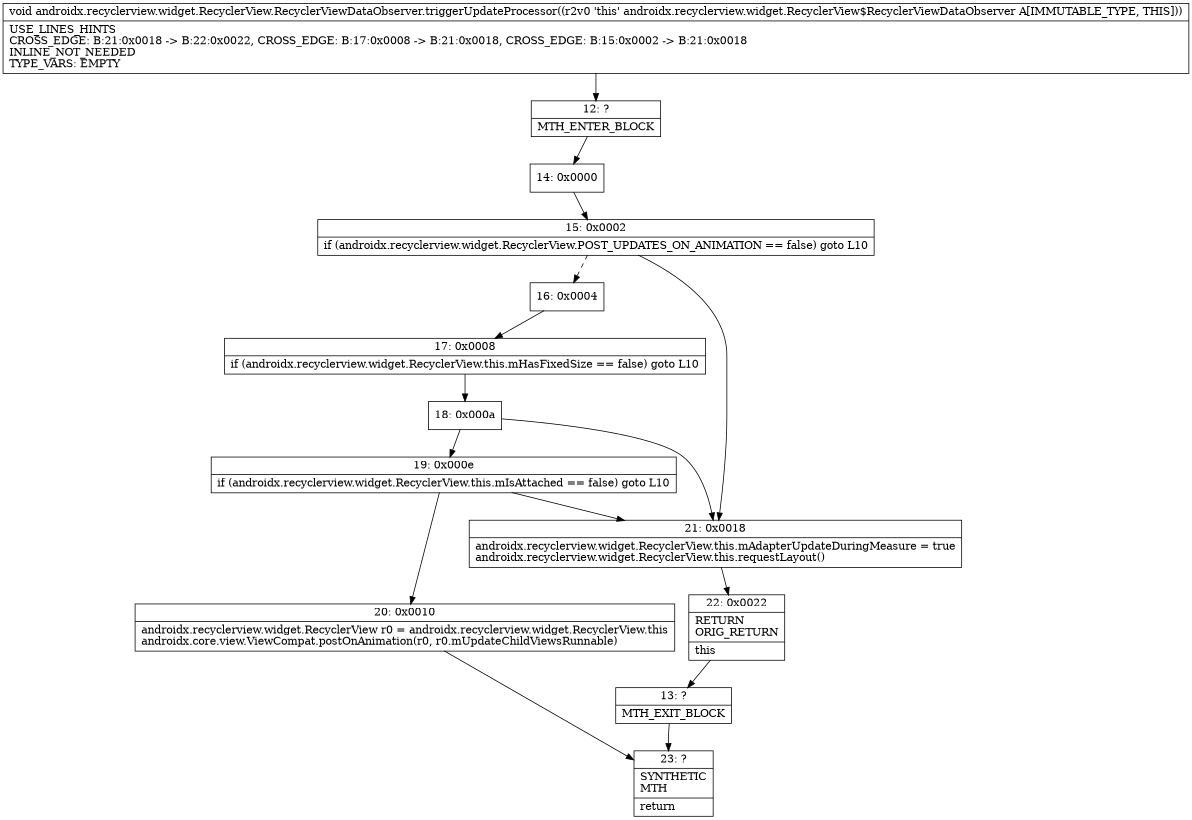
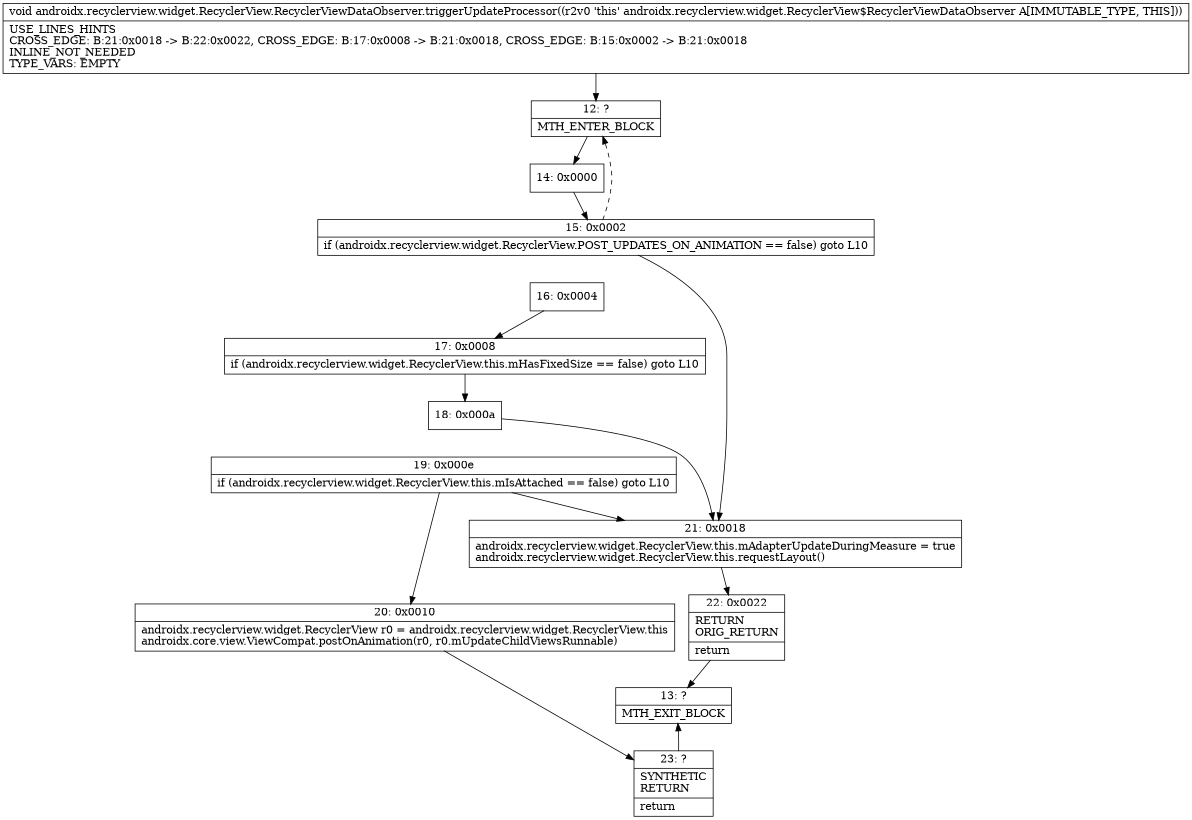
edge "15: 0x0002" -> "16: 0x0004": now "15: 0x0002" -> "12: ?"
edge "18: 0x000a" -> "19: 0x000e": removed
node "22: 0x0022": text "this" -> "return"
edge "13: ?" -> "23: ?": reversed
node "23: ?": text "MTH" -> "RETURN"
